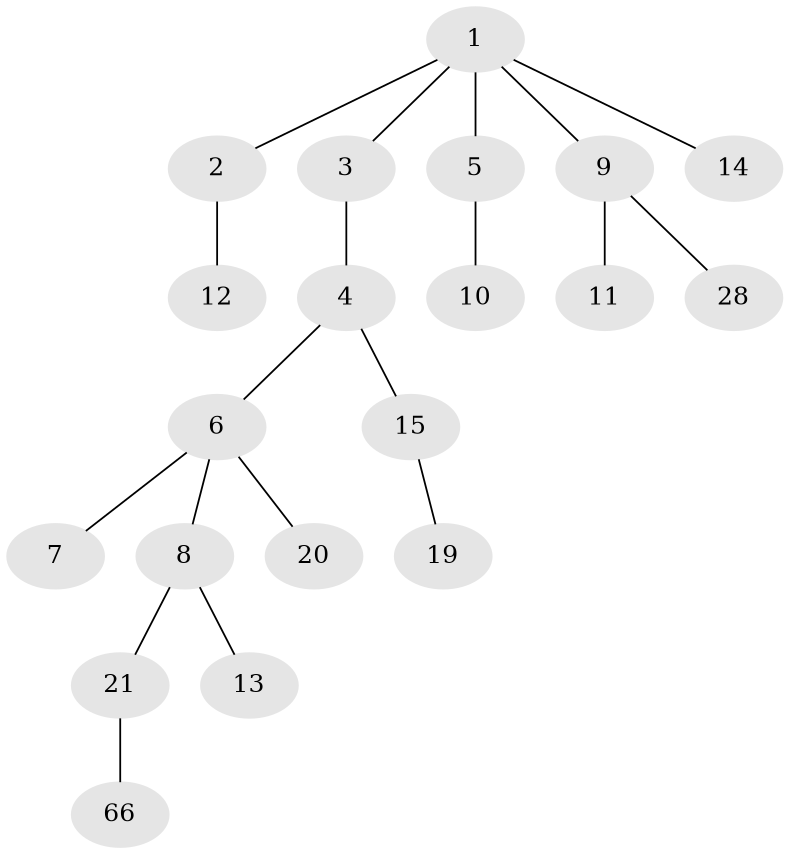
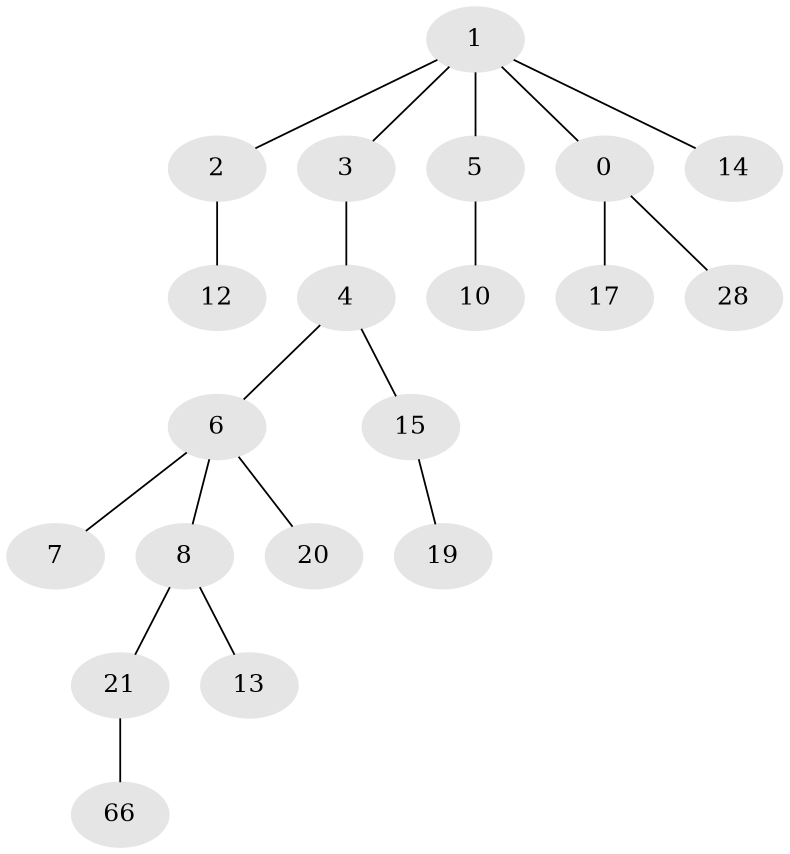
node "9": label "9" -> "0"
node "11": label "11" -> "17"
